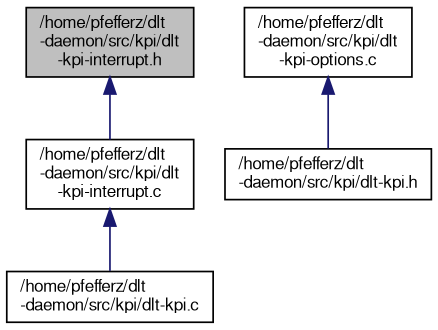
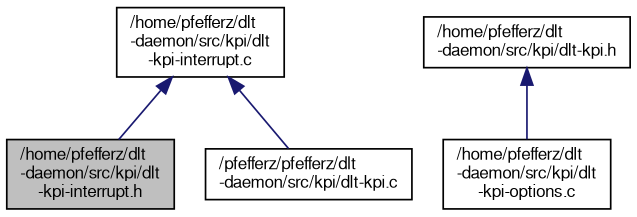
edge "/home/pfefferz/dlt -daemon/src/kpi/dlt -kpi-interrupt.c" -> "/home/pfefferz/dlt -daemon/src/kpi/dlt -kpi-interrupt.h": reversed
edge "/home/pfefferz/dlt -daemon/src/kpi/dlt-kpi.h" -> "/home/pfefferz/dlt -daemon/src/kpi/dlt -kpi-options.c": reversed
node "/home/pfefferz/dlt -daemon/src/kpi/dlt-kpi.c": label "/home/pfefferz/dlt -daemon/src/kpi/dlt-kpi.c" -> "/pfefferz/pfefferz/dlt -daemon/src/kpi/dlt-kpi.c"
